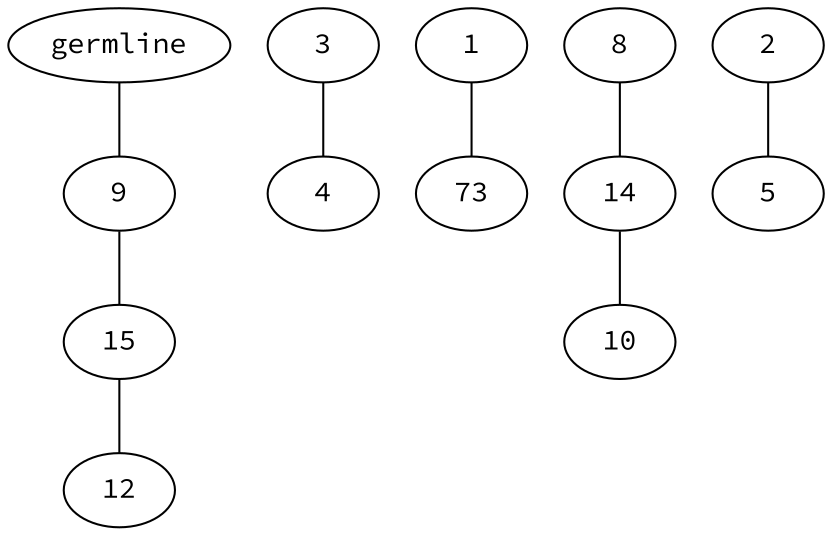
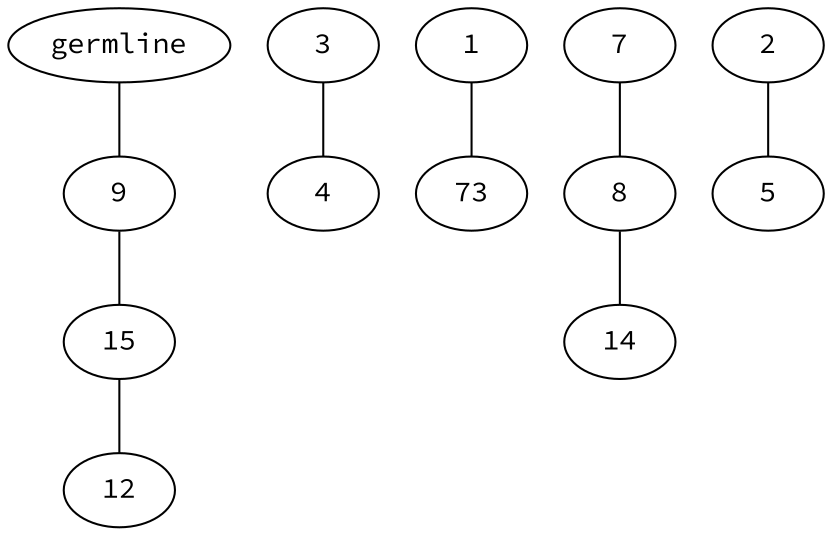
node "7": added
node "10": removed
